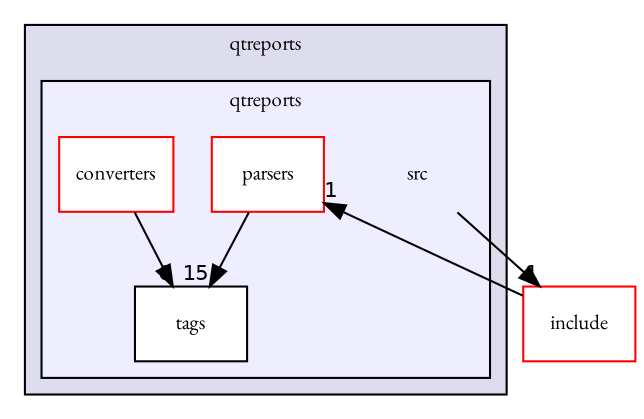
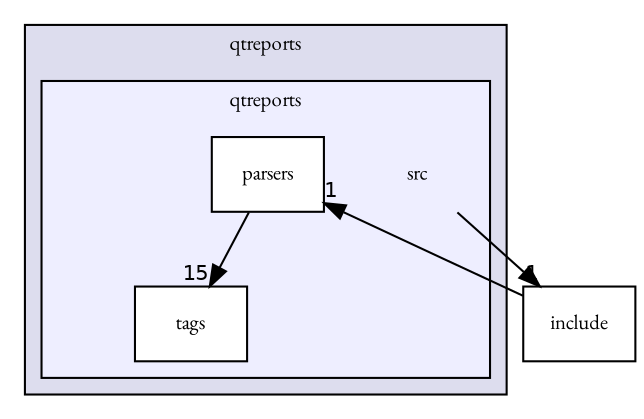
node "converters": removed
node "parsers": color red -> black
node "include": color red -> black
